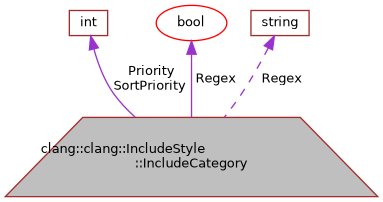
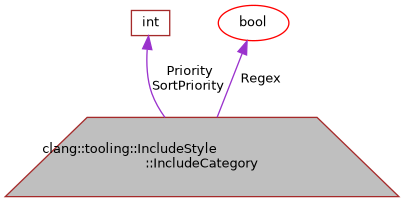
node "string": removed
node "clang::clang::IncludeStyle ::IncludeCategory": label "clang::clang::IncludeStyle ::IncludeCategory" -> "clang::tooling::IncludeStyle ::IncludeCategory"
